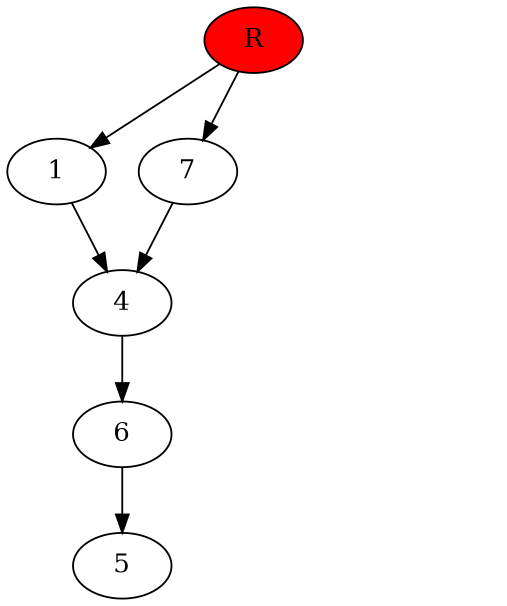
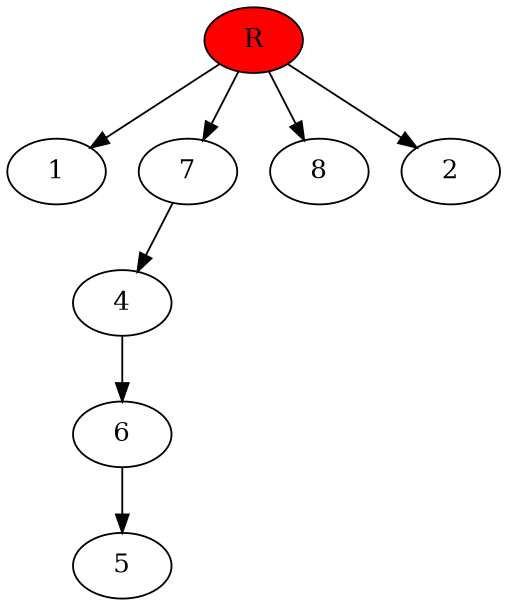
node "8": added
node "2": added
edge "1" -> "4": removed
